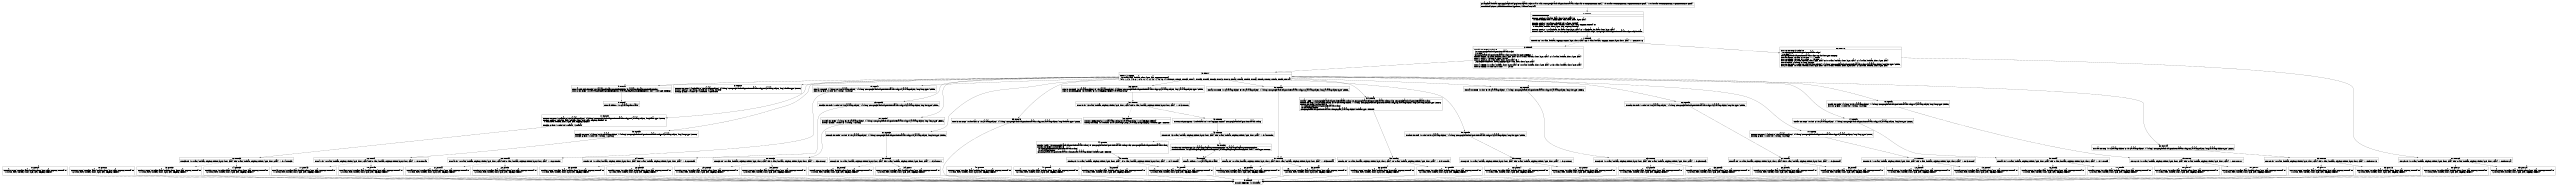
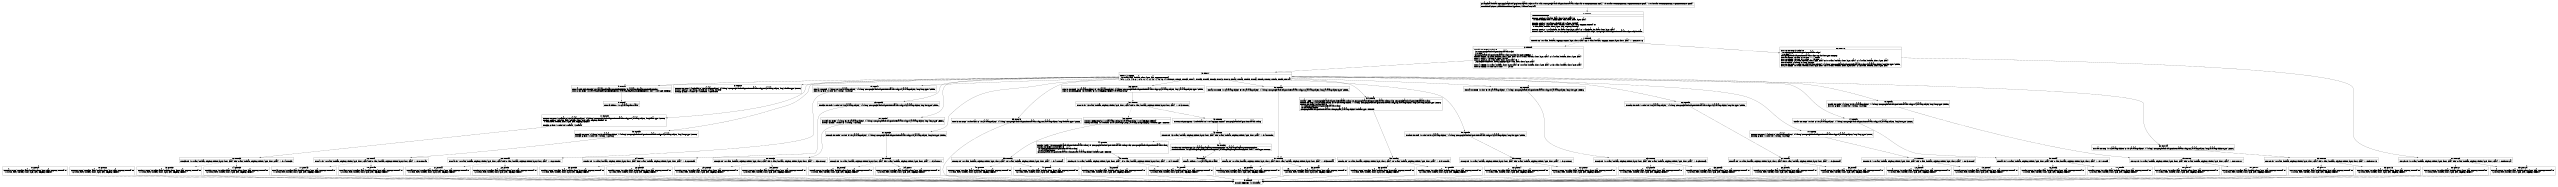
node "39: 0x0086": added
